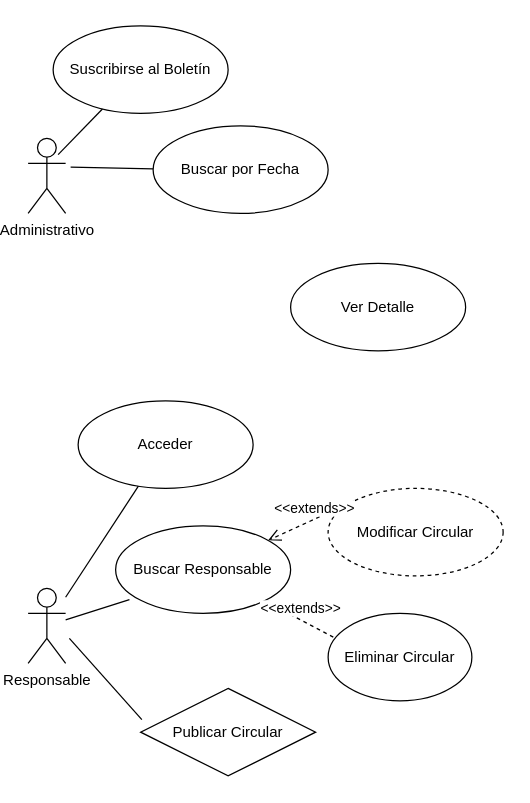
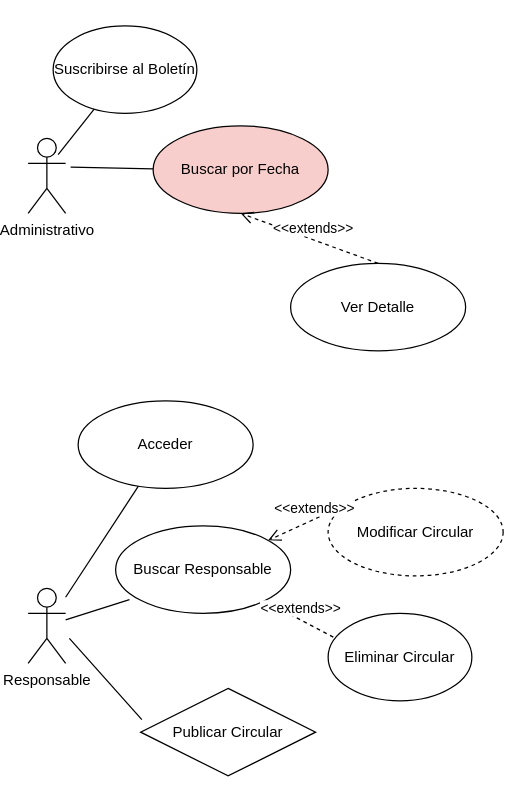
node "Suscribirse al Boletín": size 175x88 -> 144x88
node "Buscar por Fecha": fillcolor #ffffff -> #f8cecc
edge "Ver Detalle" -> "Buscar por Fecha": added, label "<<extends>>"
